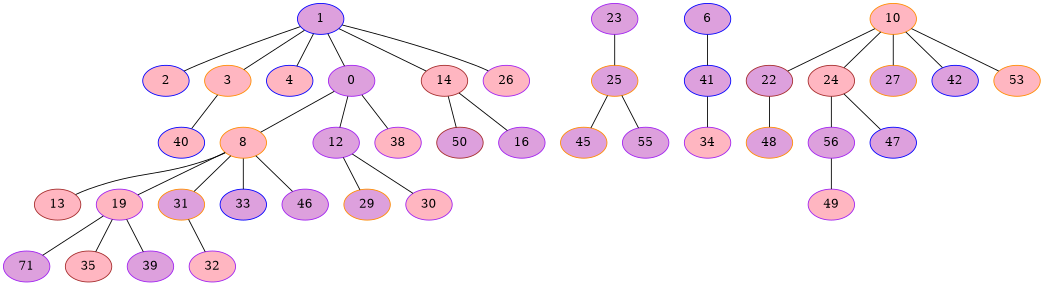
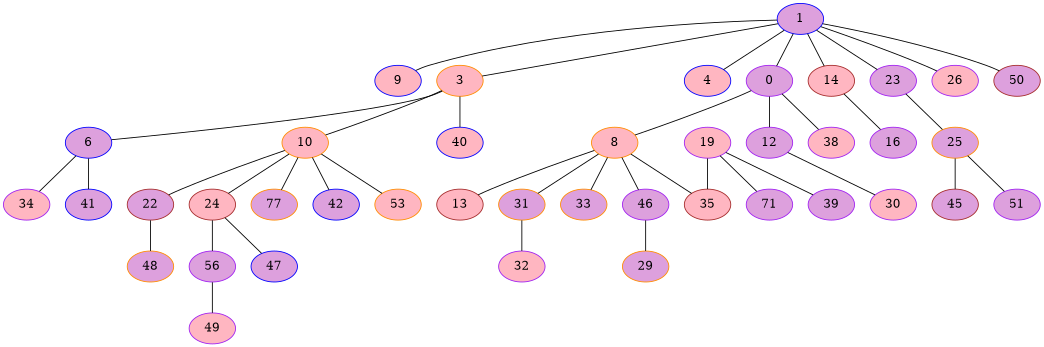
edge "1" -- "23": added
node "2": label "2" -> "9"
node "27": label "27" -> "77"
edge "14" -- "50": now "1" -- "50"
edge "41" -- "34": now "6" -- "34"
edge "3" -- "10": added
edge "3" -- "6": added
node "45": color darkorange -> brown
node "55": label "55" -> "51"
edge "8" -- "19": now "8" -- "35"
edge "12" -- "29": now "46" -- "29"
node "33": color blue -> darkorange
